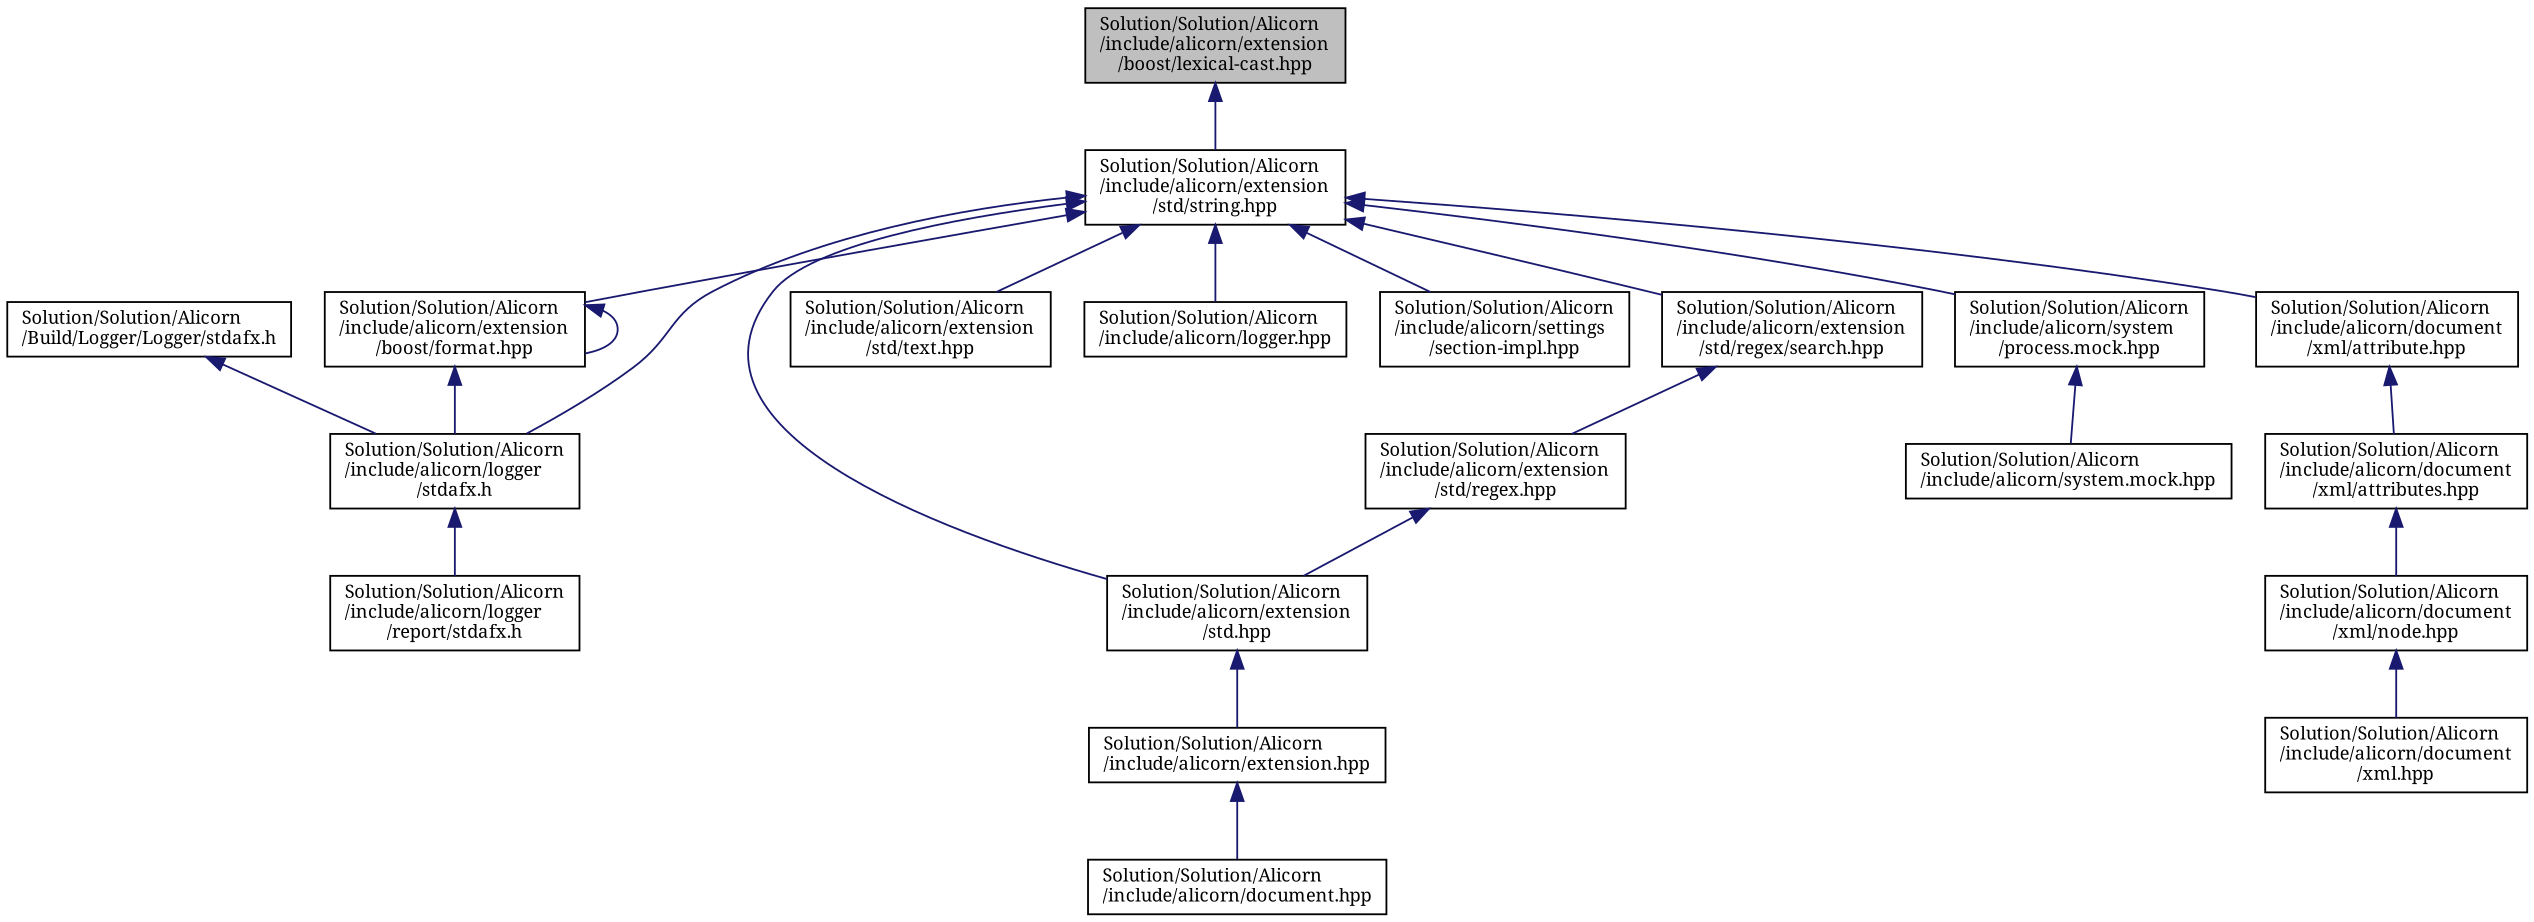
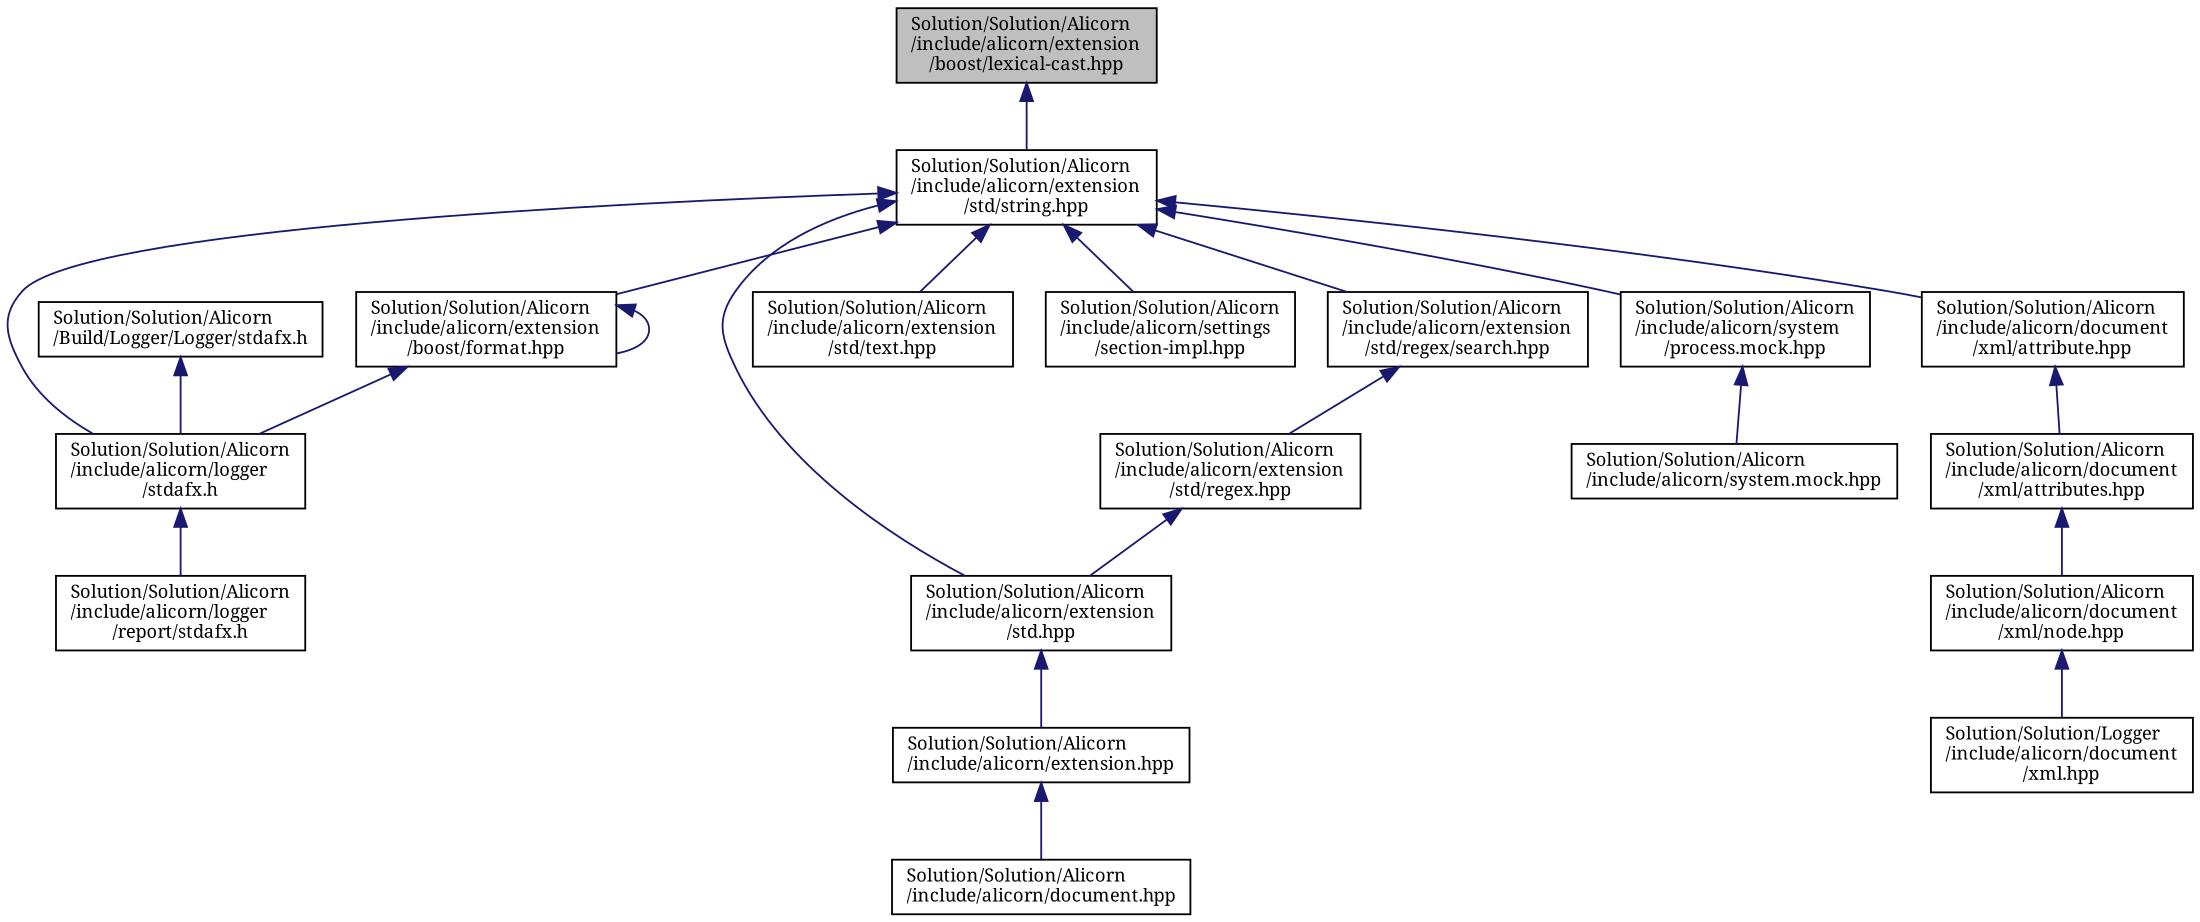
node "Solution/Solution/Alicorn /include/alicorn/logger.hpp": removed
node "Solution/Solution/Alicorn /include/alicorn/document /xml.hpp": label "Solution/Solution/Alicorn /include/alicorn/document /xml.hpp" -> "Solution/Solution/Logger /include/alicorn/document /xml.hpp"
